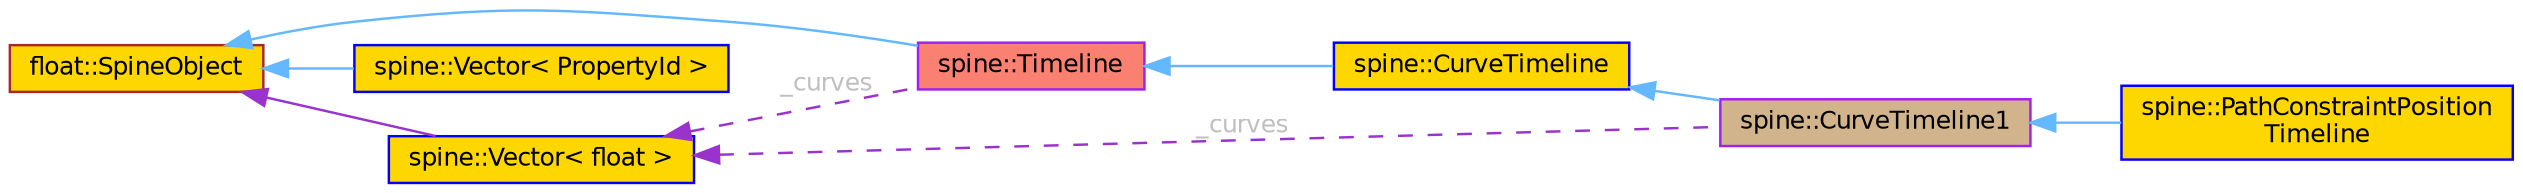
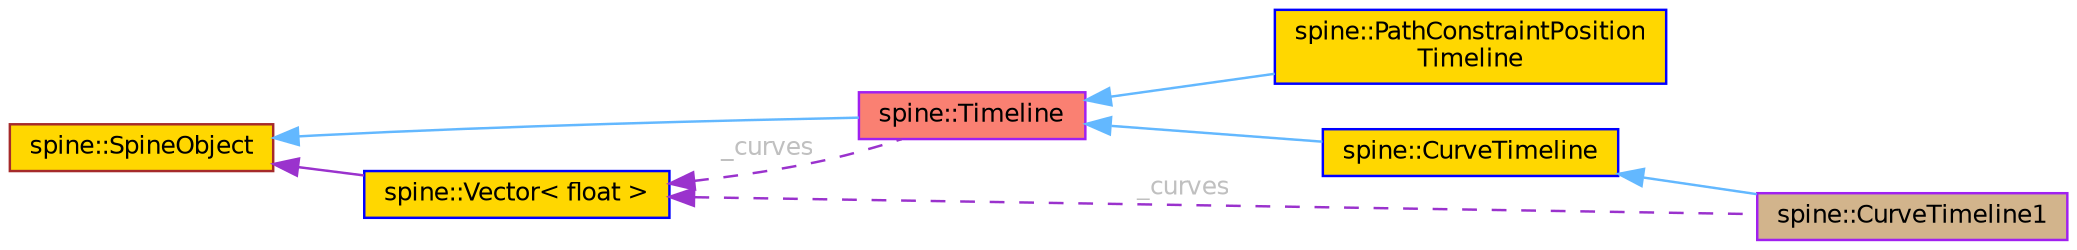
node "float::SpineObject": label "float::SpineObject" -> "spine::SpineObject"
node "spine::Vector< PropertyId >": removed
edge "spine::PathConstraintPosition Timeline" -> "spine::CurveTimeline1": now "spine::PathConstraintPosition Timeline" -> "spine::Timeline"
